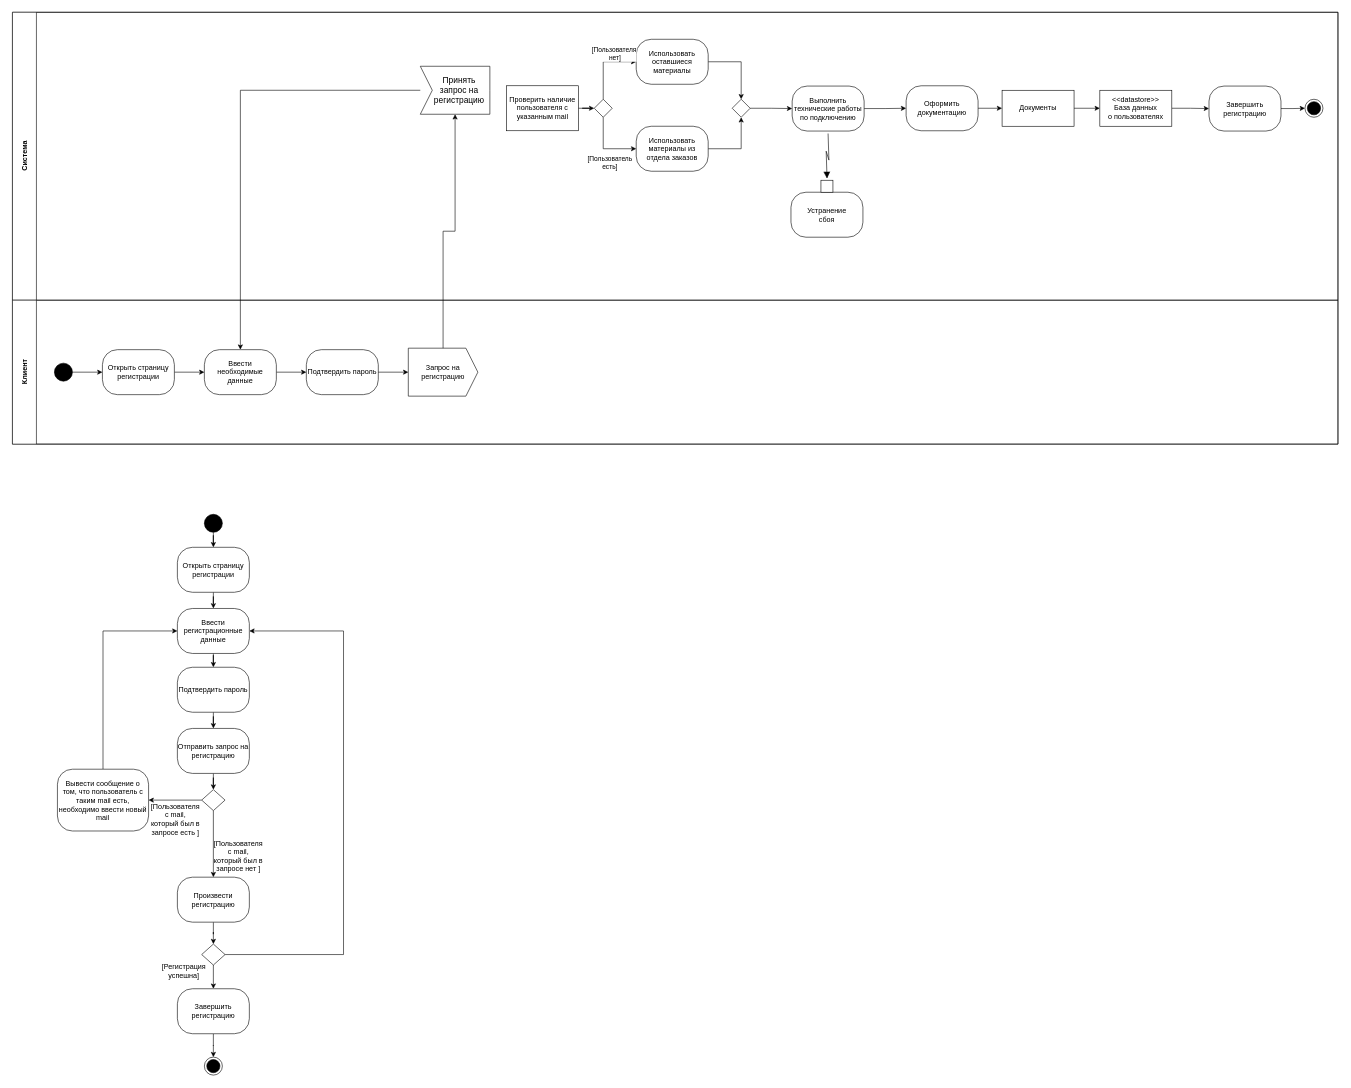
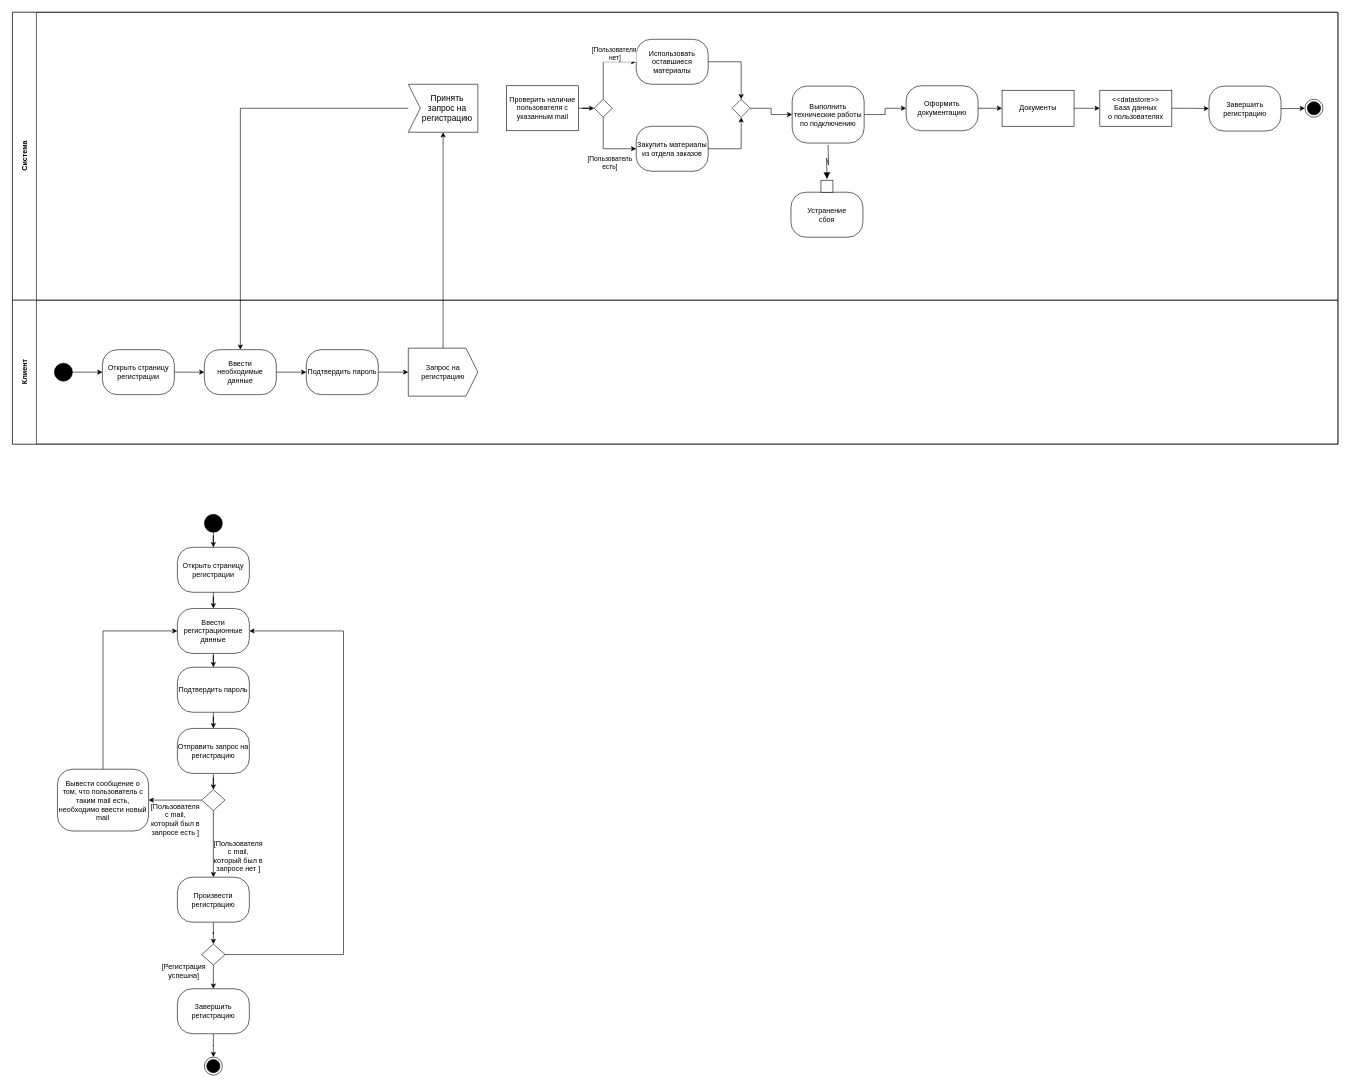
node "Принять запрос на регистрацию": moved (455, 90) -> (443, 108)
node "Выполнить технические работы по подключению": size 72x45 -> 72x57
node "Использовать материалы из отдела заказов": label "Использовать материалы из отдела заказов" -> "Закупить материалы из отдела заказов"
